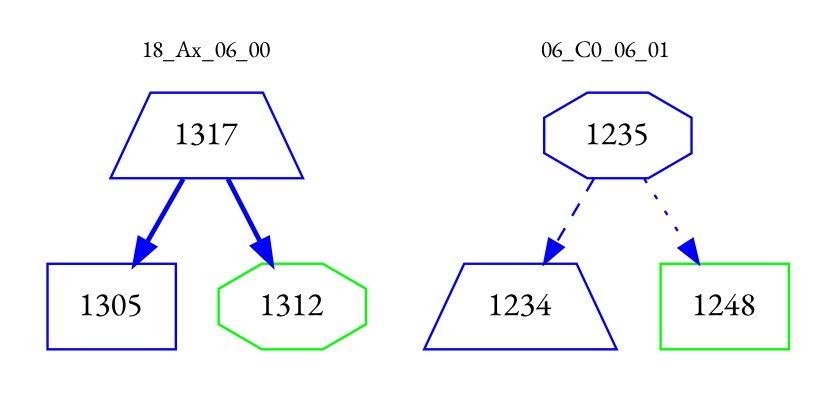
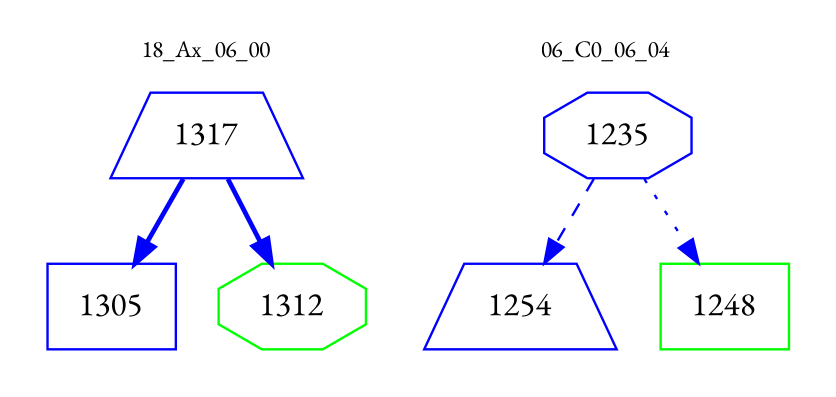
cluster "06_C0_06_01": label "06_C0_06_01" -> "06_C0_06_04"
node "1234": label "1234" -> "1254"
